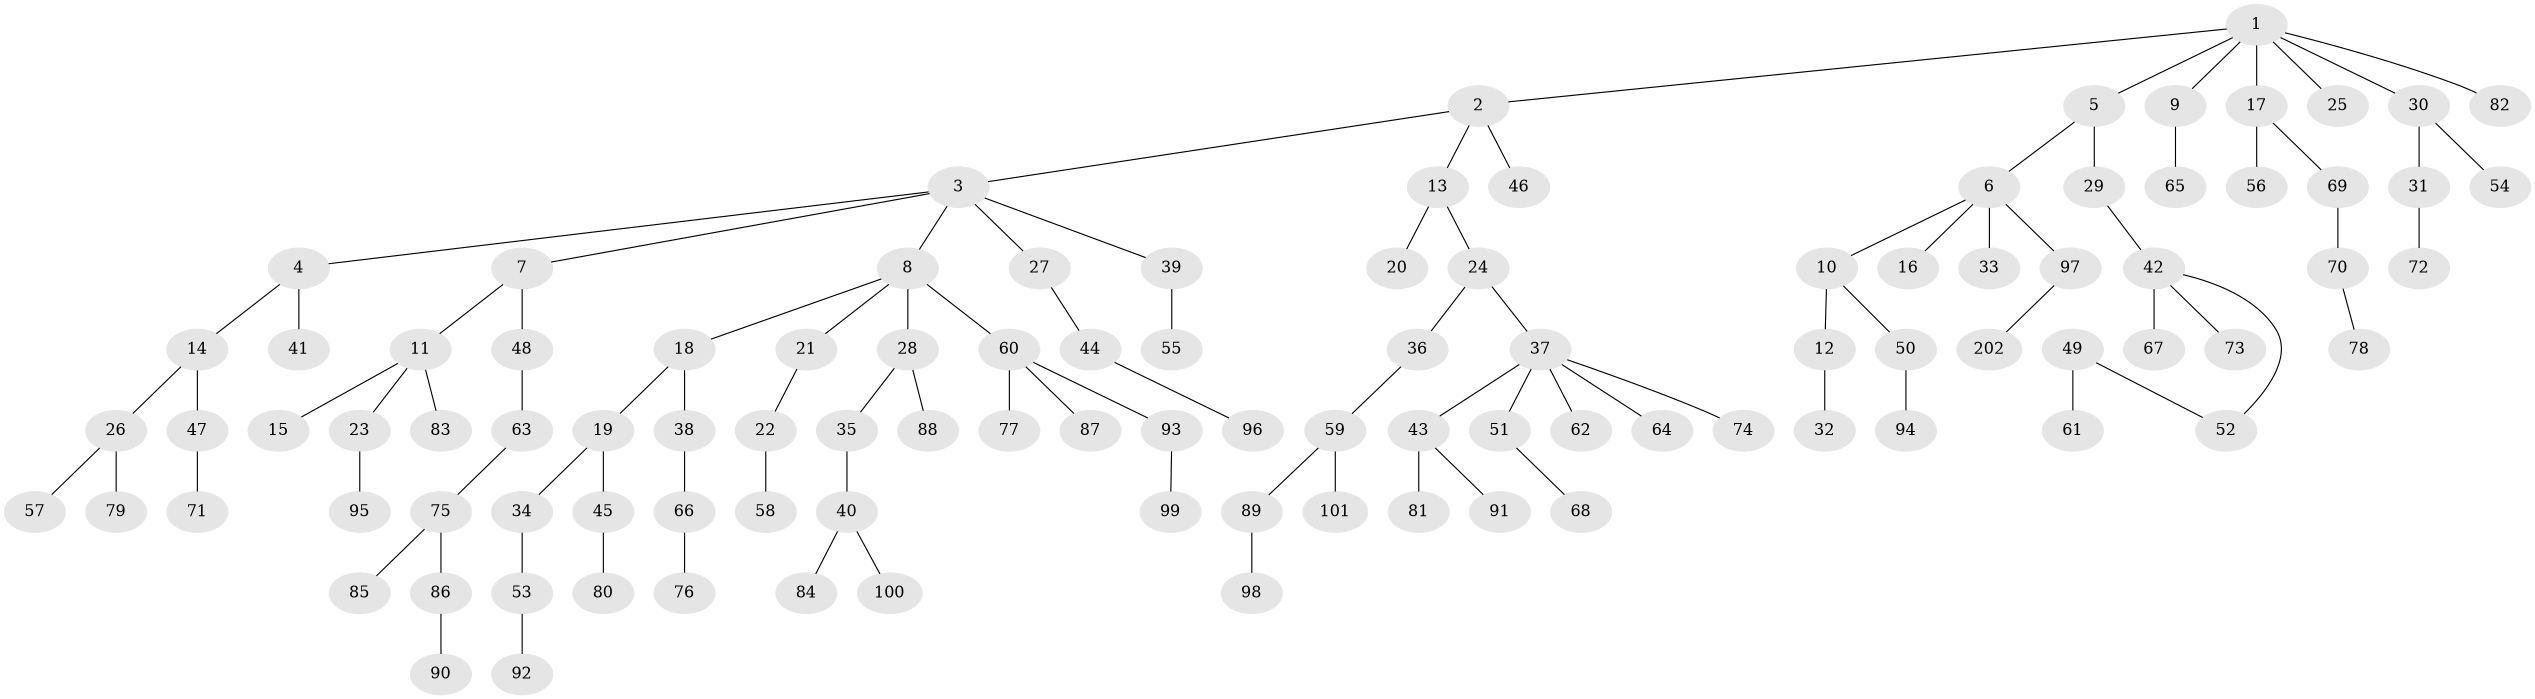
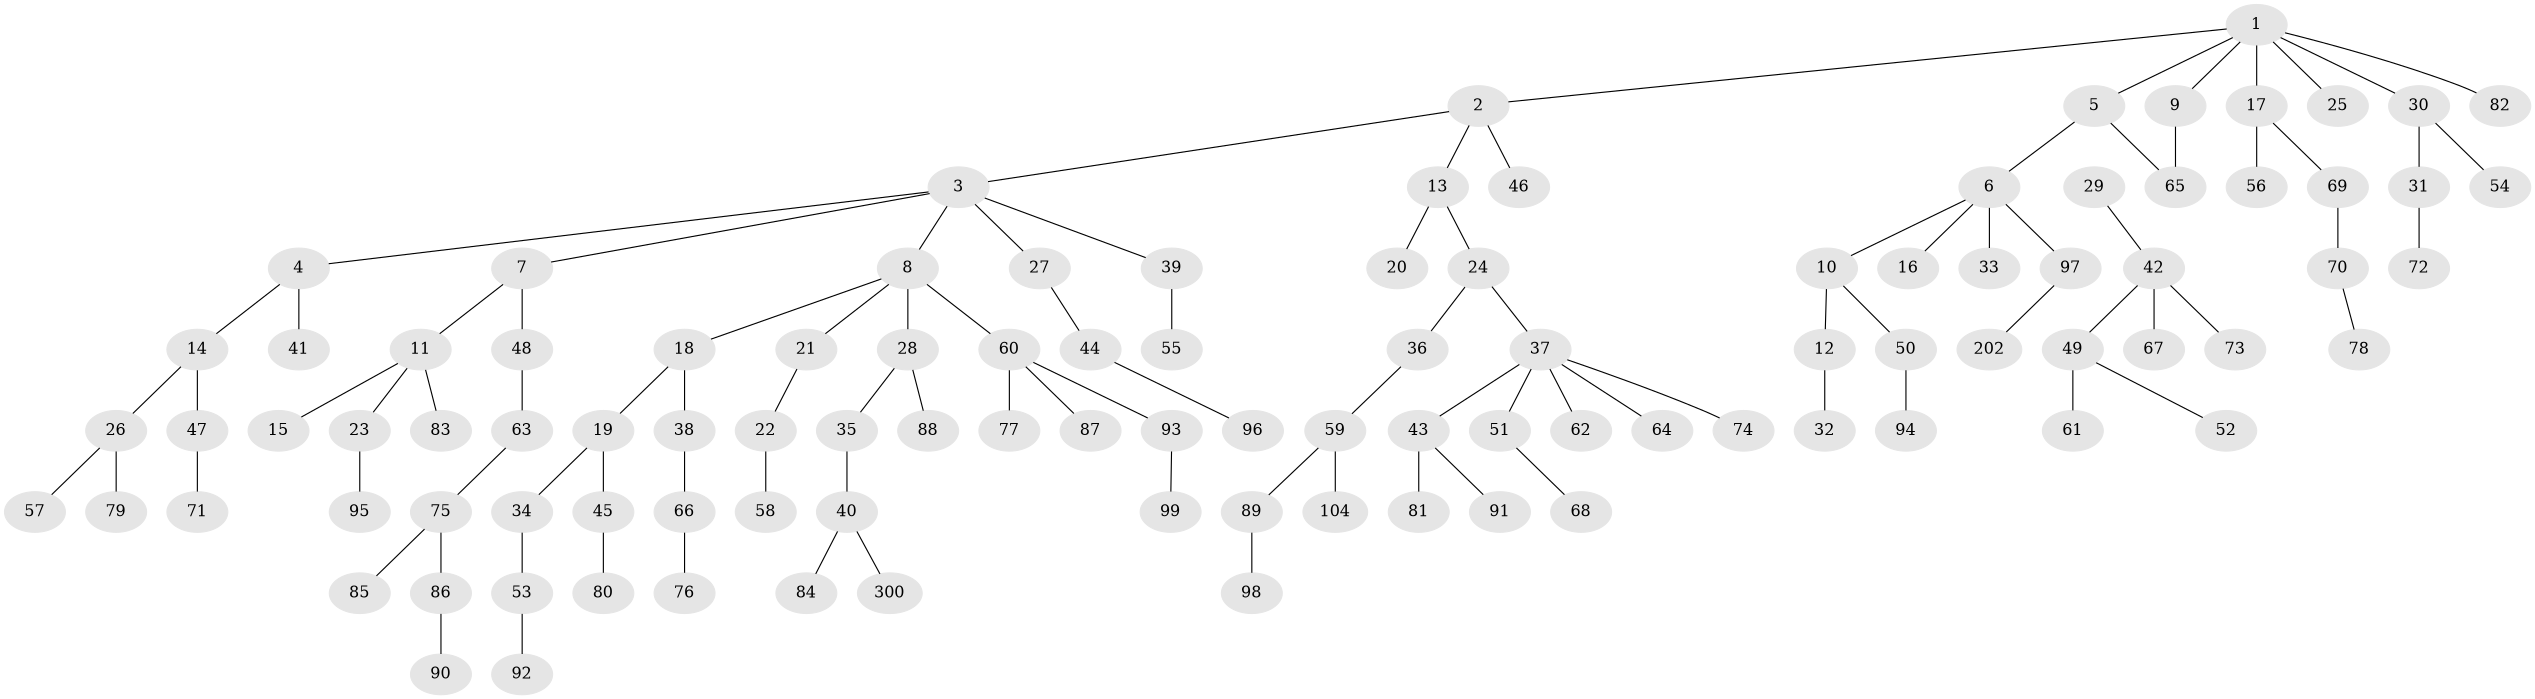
edge "5" -- "29": now "5" -- "65"
edge "42" -- "52": now "42" -- "49"
node "101": label "101" -> "104"
node "100": label "100" -> "300"
